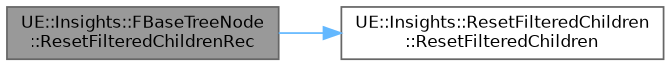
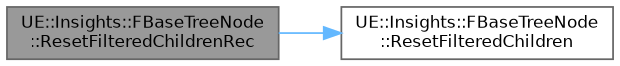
node "UE::Insights::ResetFilteredChildren ::ResetFilteredChildren": label "UE::Insights::ResetFilteredChildren ::ResetFilteredChildren" -> "UE::Insights::FBaseTreeNode ::ResetFilteredChildren"
